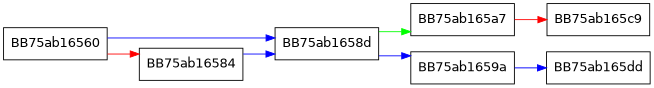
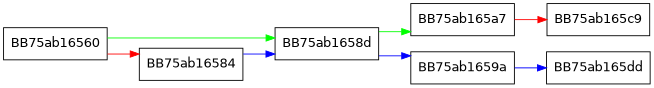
edge "BB75ab16560" -> "BB75ab1658d": color blue -> green
